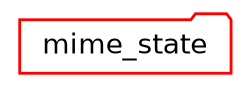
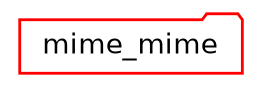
node "mime_state": label "mime_state" -> "mime_mime"
